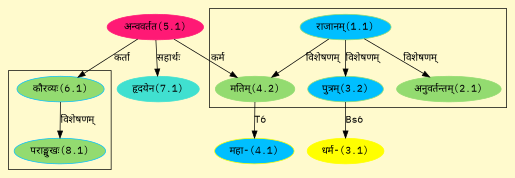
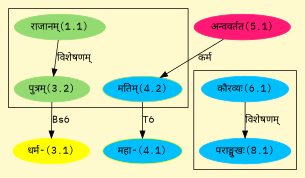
node "राजानम्(1.1)": fillcolor #00bfff -> #93db70
edge "अन्ववर्तत(5.1)" -> "कौरव्यः(6.1)": removed, label "कर्ता"
edge "राजानम्(1.1)" -> "मतिम्(4.2)": removed, label "विशेषणम्"
node "कौरव्यः(6.1)": fillcolor #93db70 -> #00bfff
node "हृदयेन(7.1)": removed
node "मतिम्(4.2)": fillcolor #93db70 -> #00bfff
node "पुत्रम्(3.2)": fillcolor #00bfff -> #93db70
node "अनुवर्तन्तम्(2.1)": removed
node "पराङ्मुखः(8.1)": fillcolor #93db70 -> #00bfff
